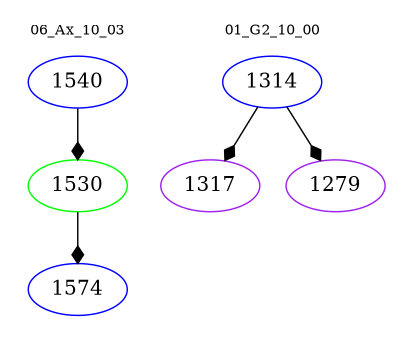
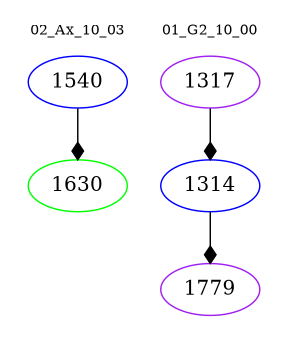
cluster "06_Ax_10_03": label "06_Ax_10_03" -> "02_Ax_10_03"
edge "1314" -> "1317": reversed
node "1530": label "1530" -> "1630"
node "1279": label "1279" -> "1779"
node "1574": removed
